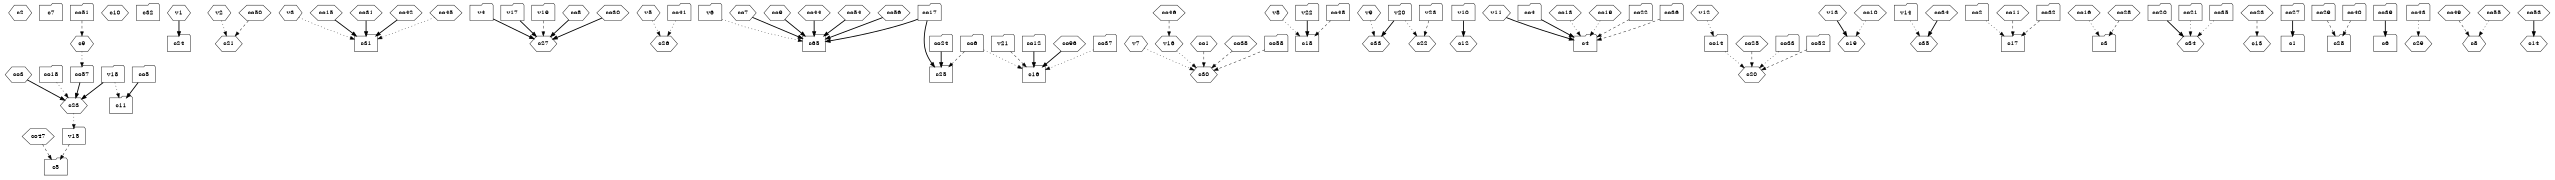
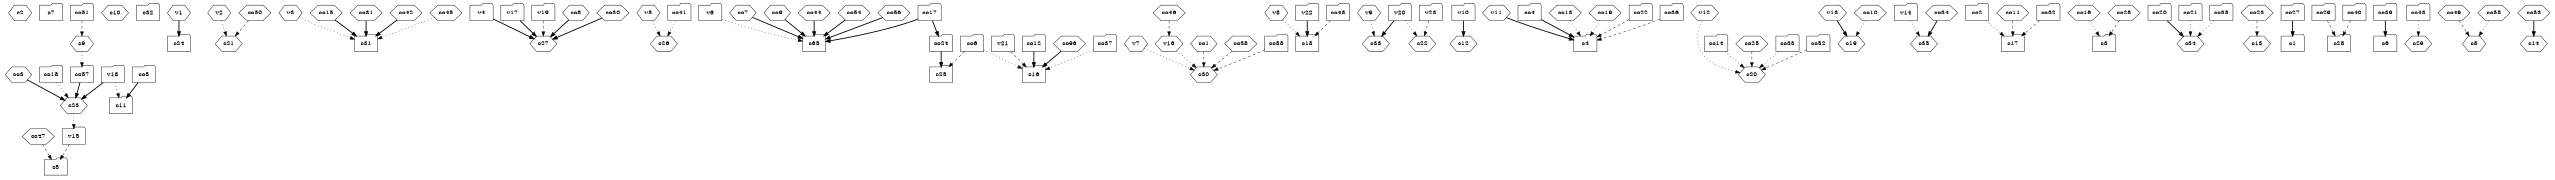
edge "v12" -> "co14": now "v12" -> "c20"
edge "co17" -> "c25": now "co17" -> "co24"
